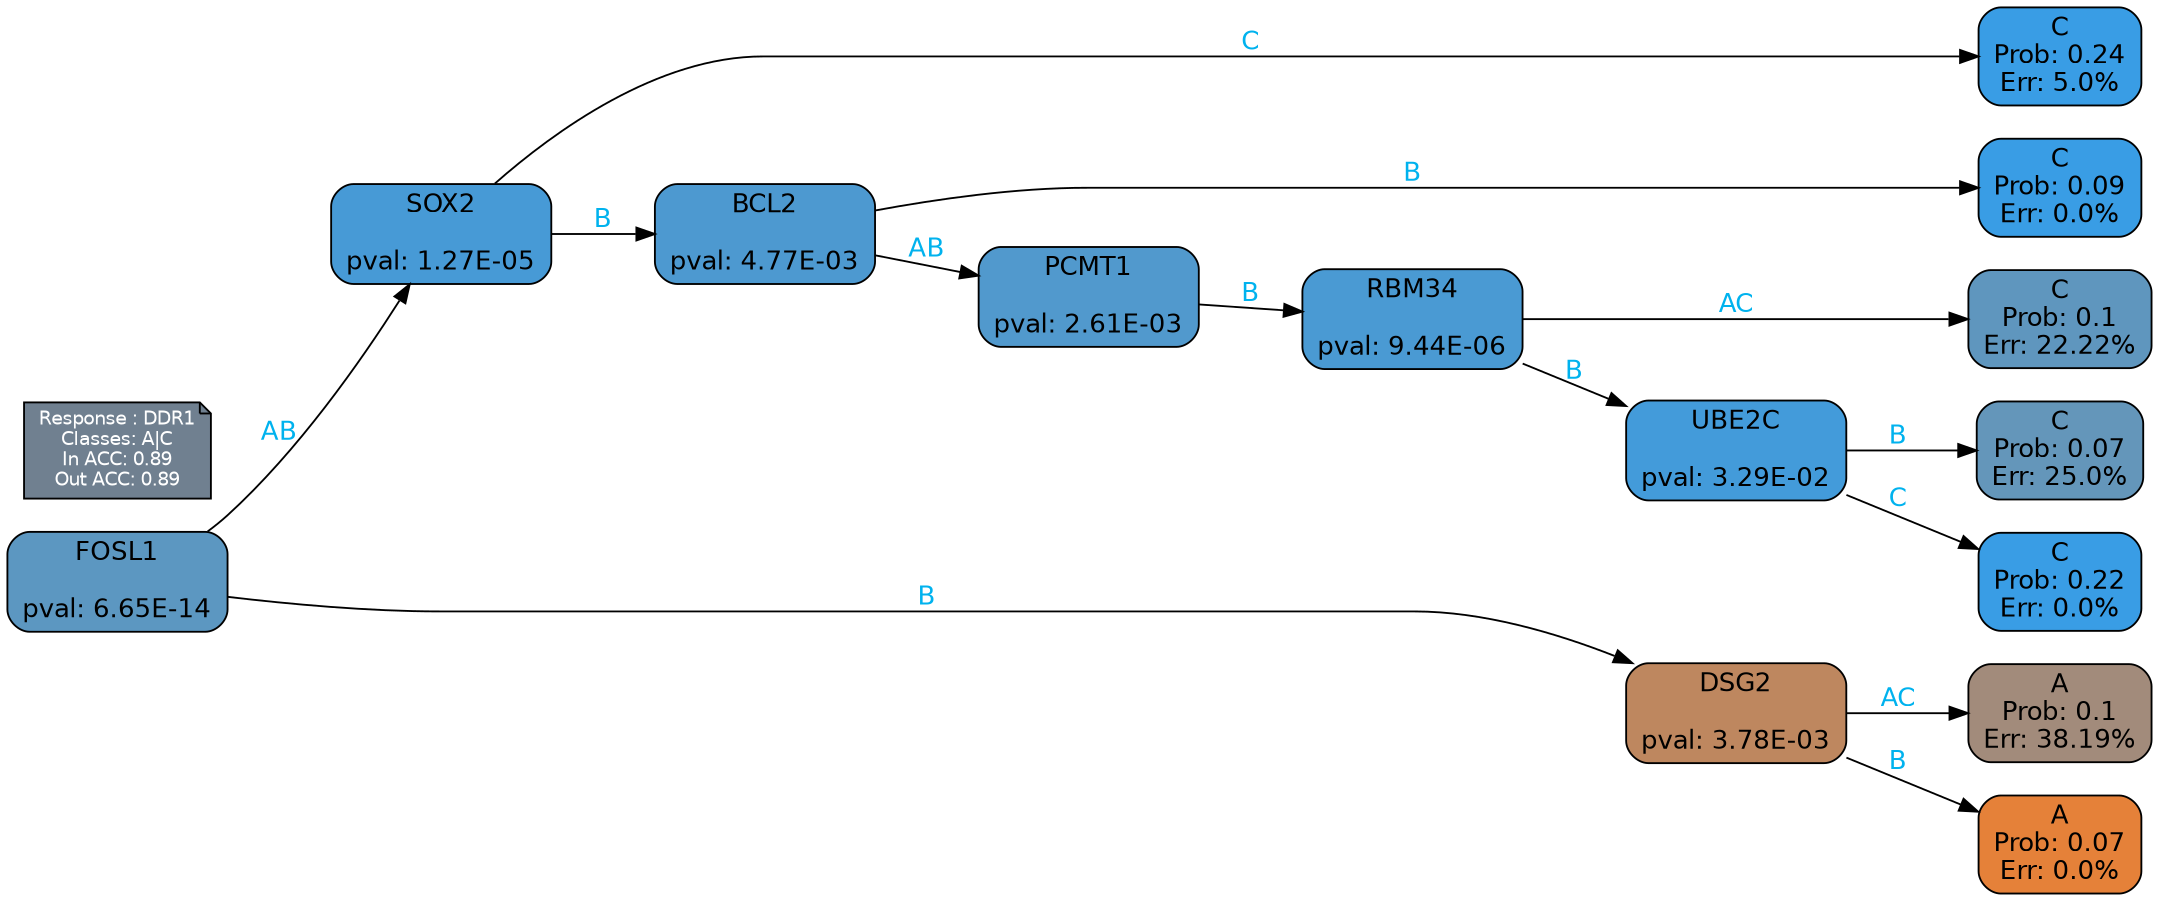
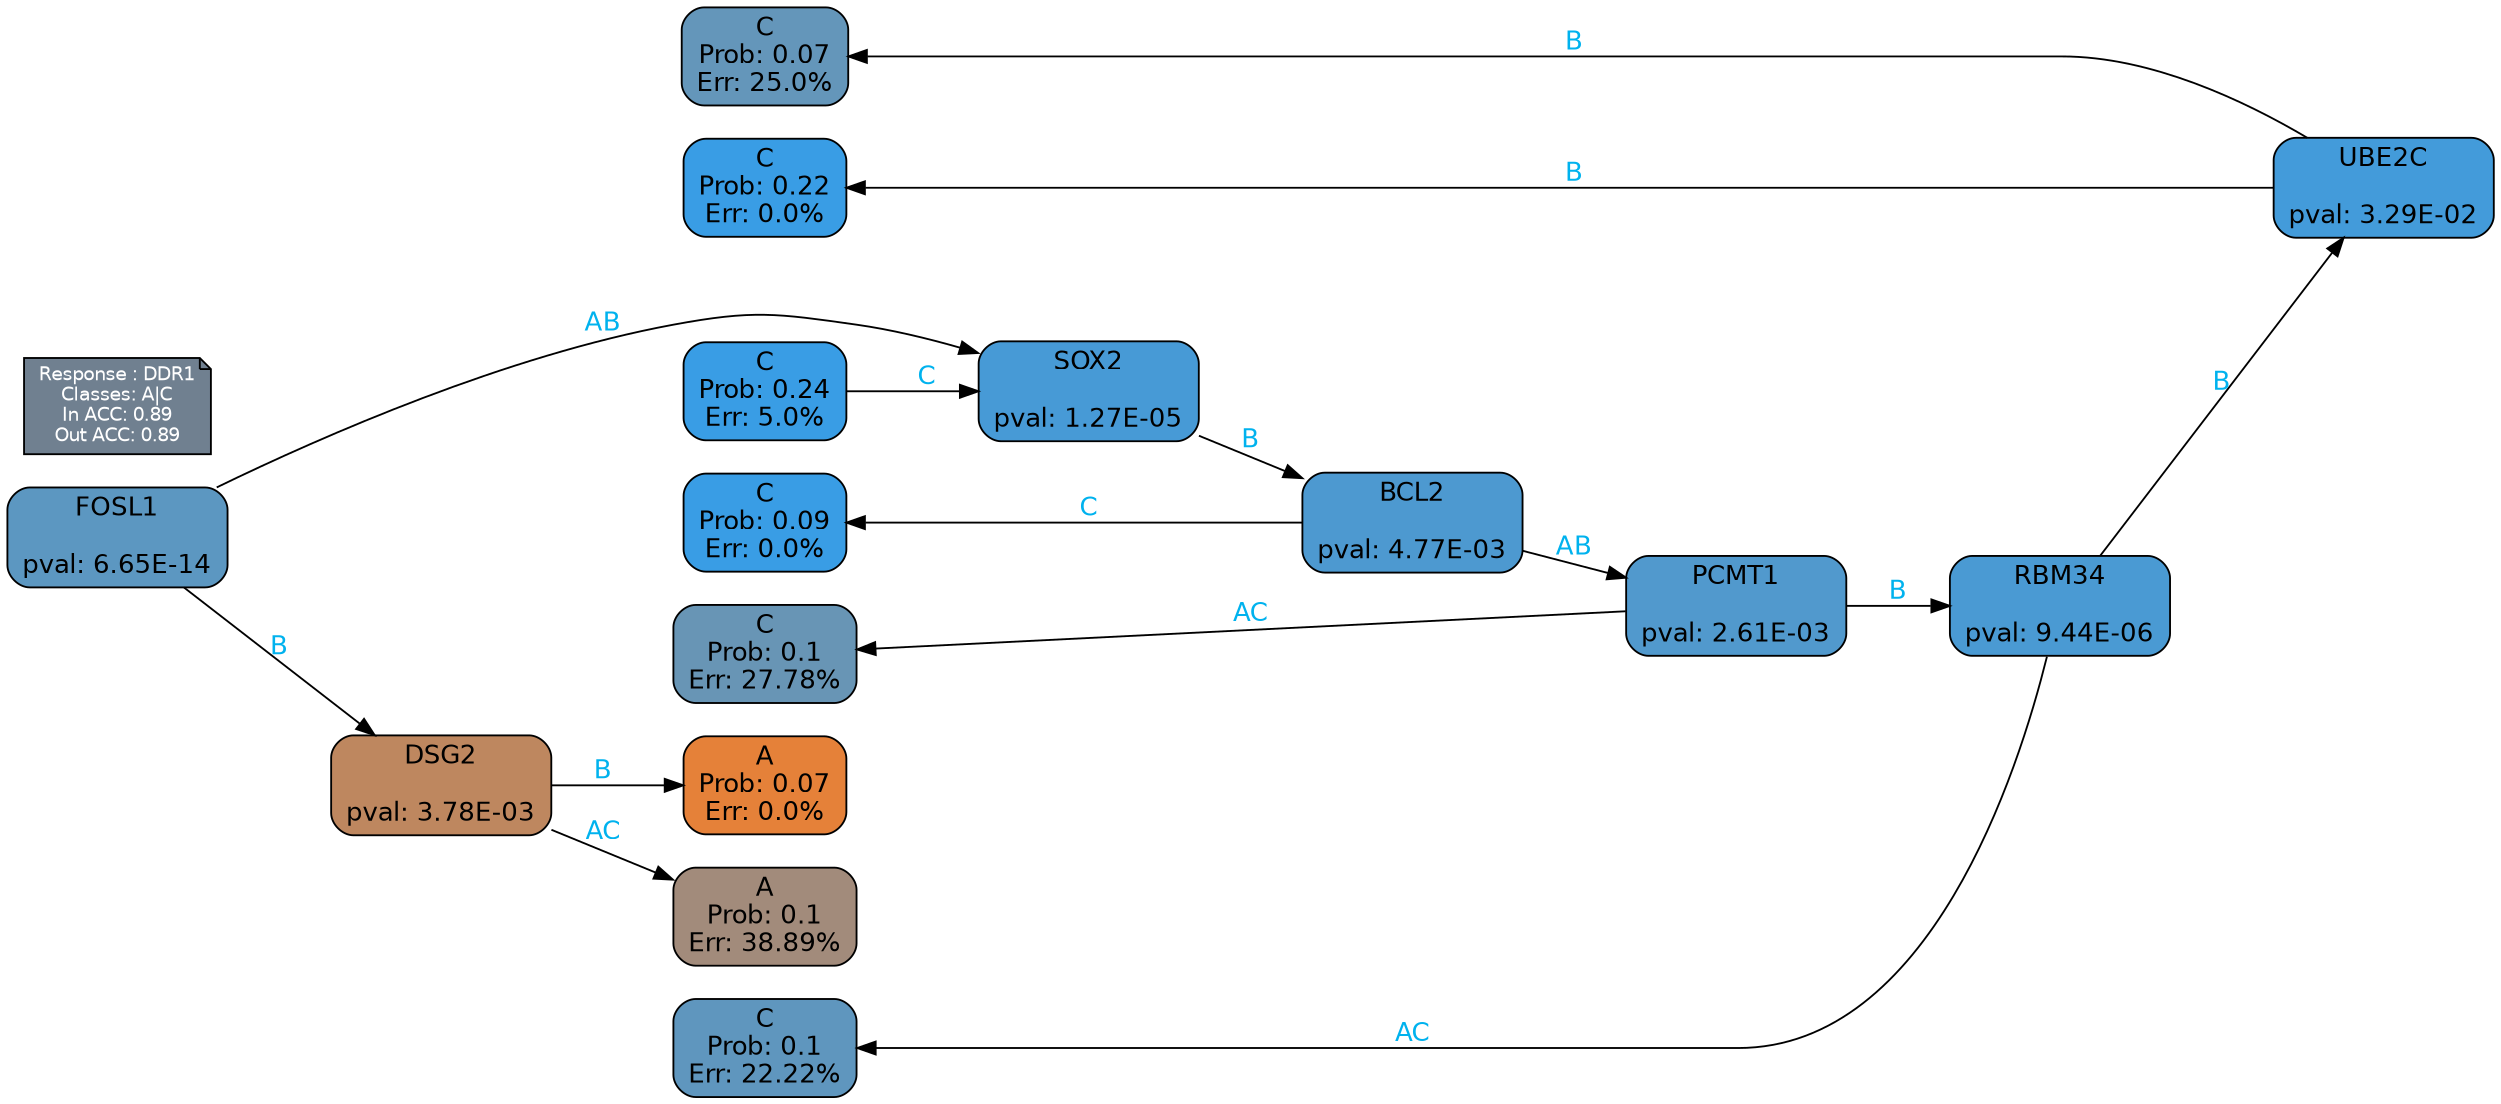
edge "SOX2 pval: 1.27E-05" -> "C Prob: 0.24 Err: 5.0%": reversed
edge "BCL2 pval: 4.77E-03" -> "C Prob: 0.09 Err: 0.0%": label "B" -> "C"
edge "UBE2C pval: 3.29E-02" -> "C Prob: 0.22 Err: 0.0%": label "C" -> "B"
node "C Prob: 0.1 Err: 27.78%": added
node "A Prob: 0.1 Err: 38.19%": label "A Prob: 0.1 Err: 38.19%" -> "A Prob: 0.1 Err: 38.89%"
